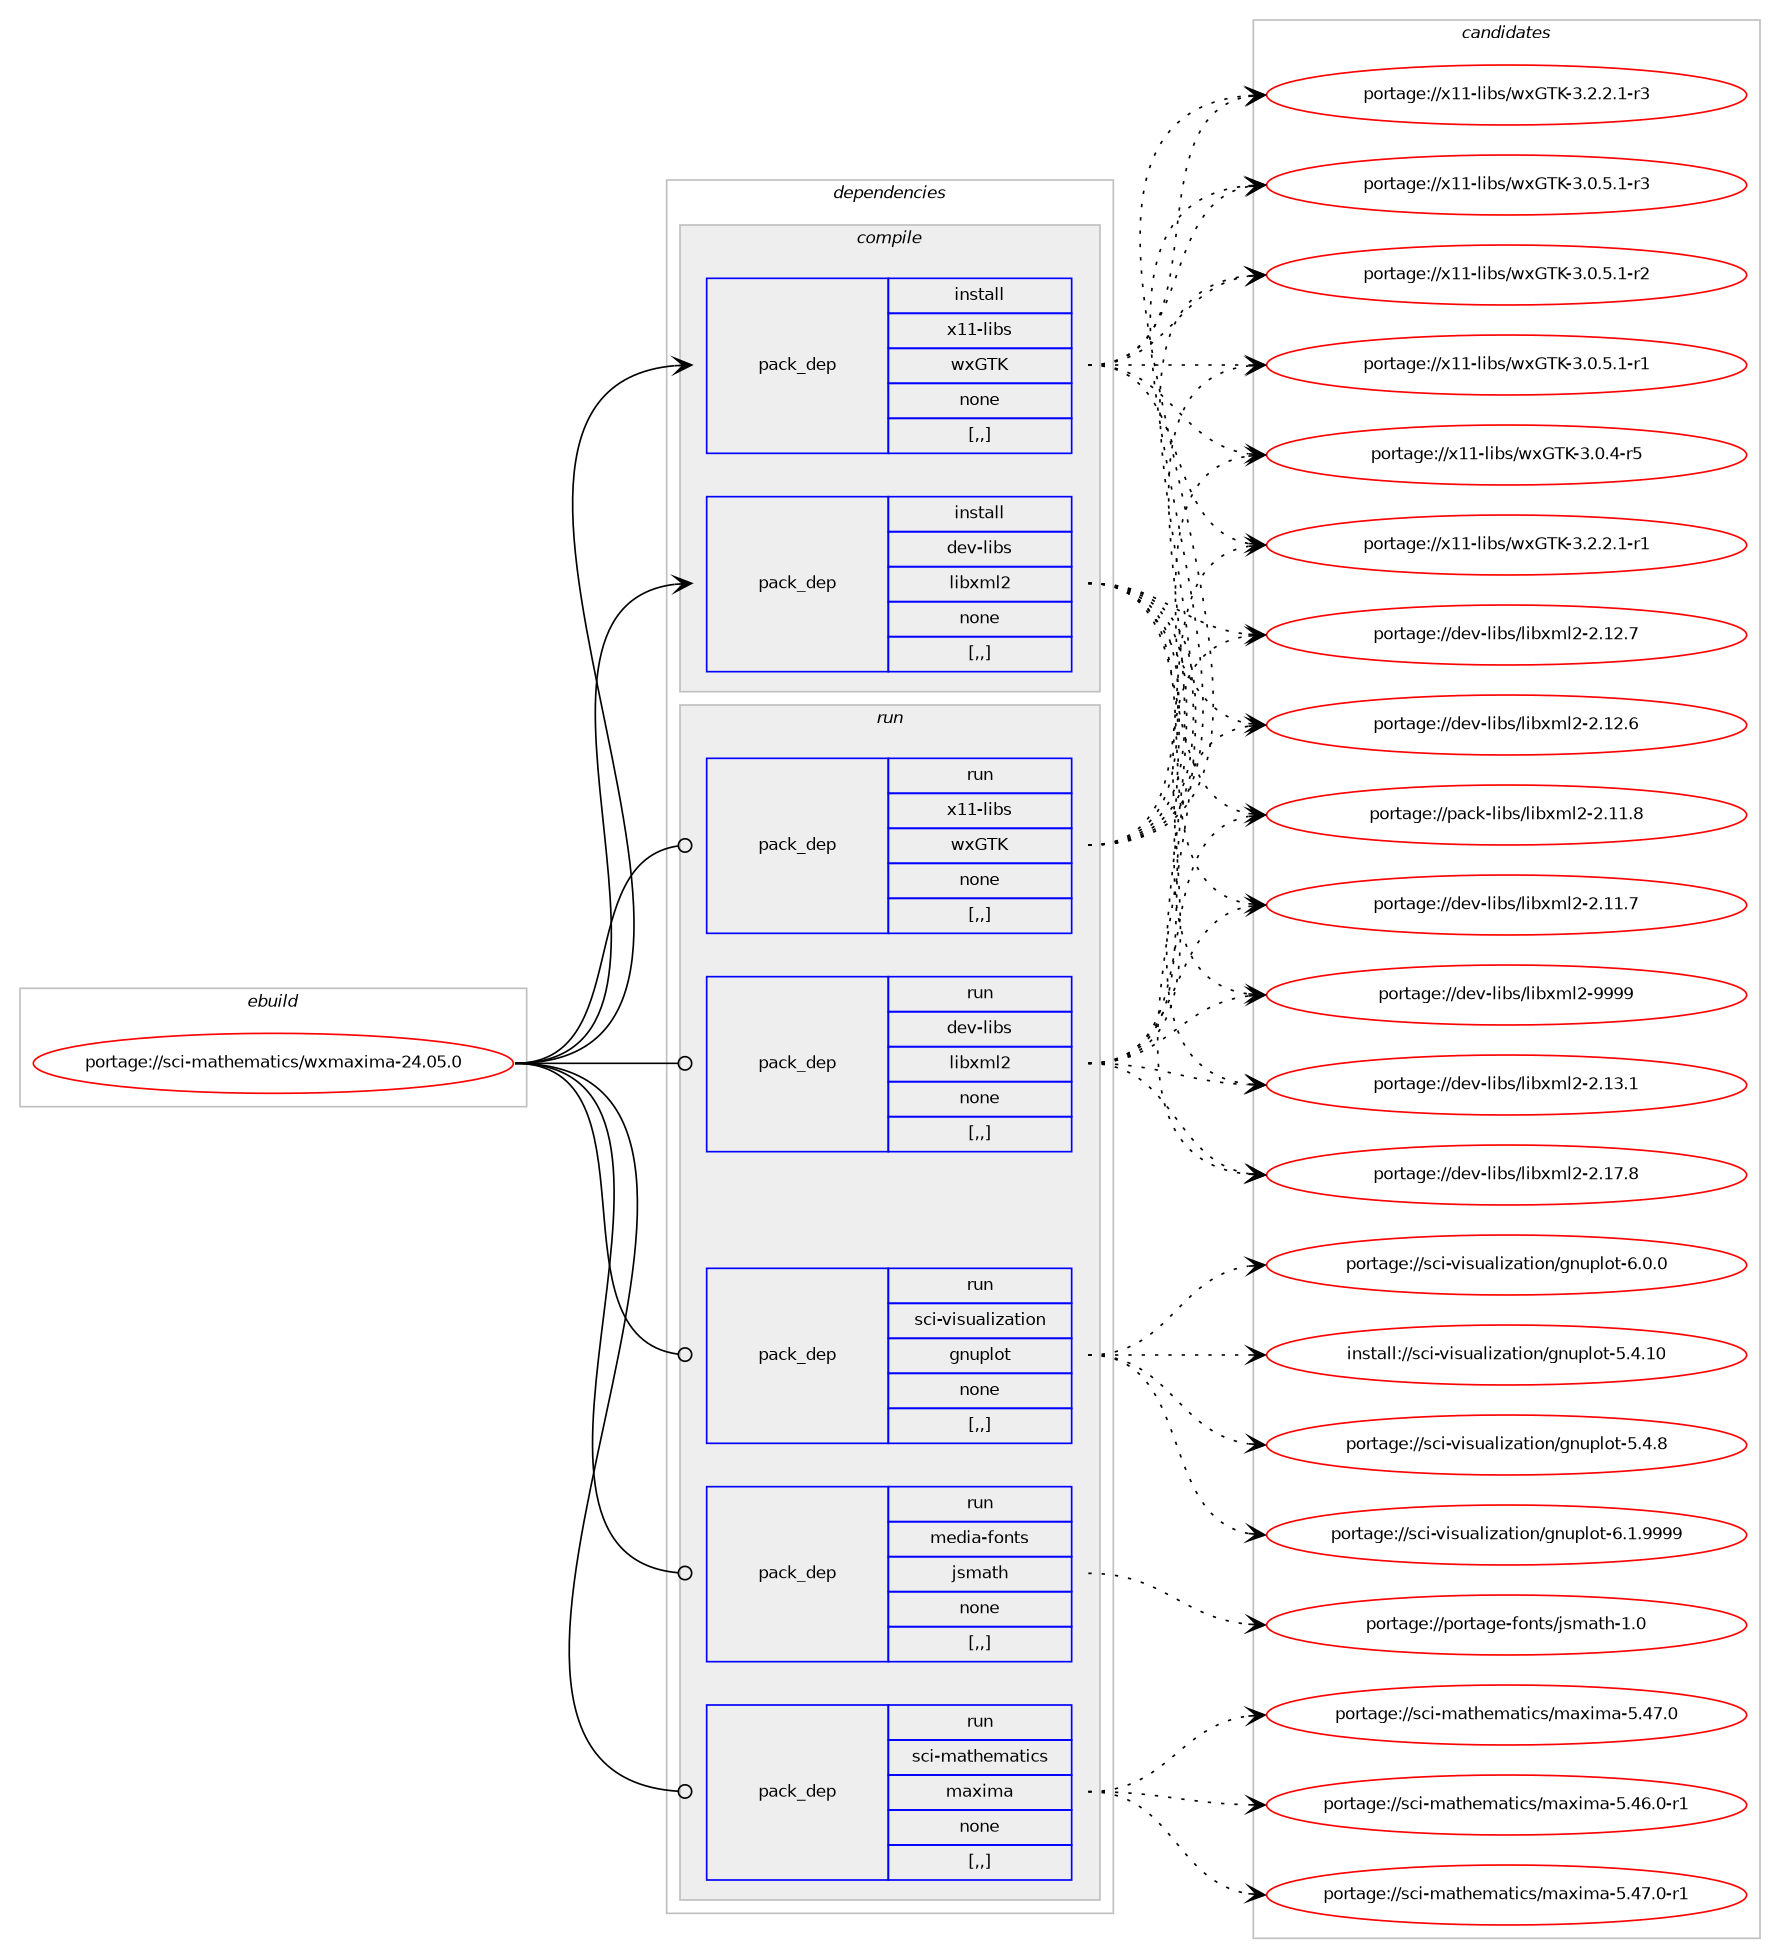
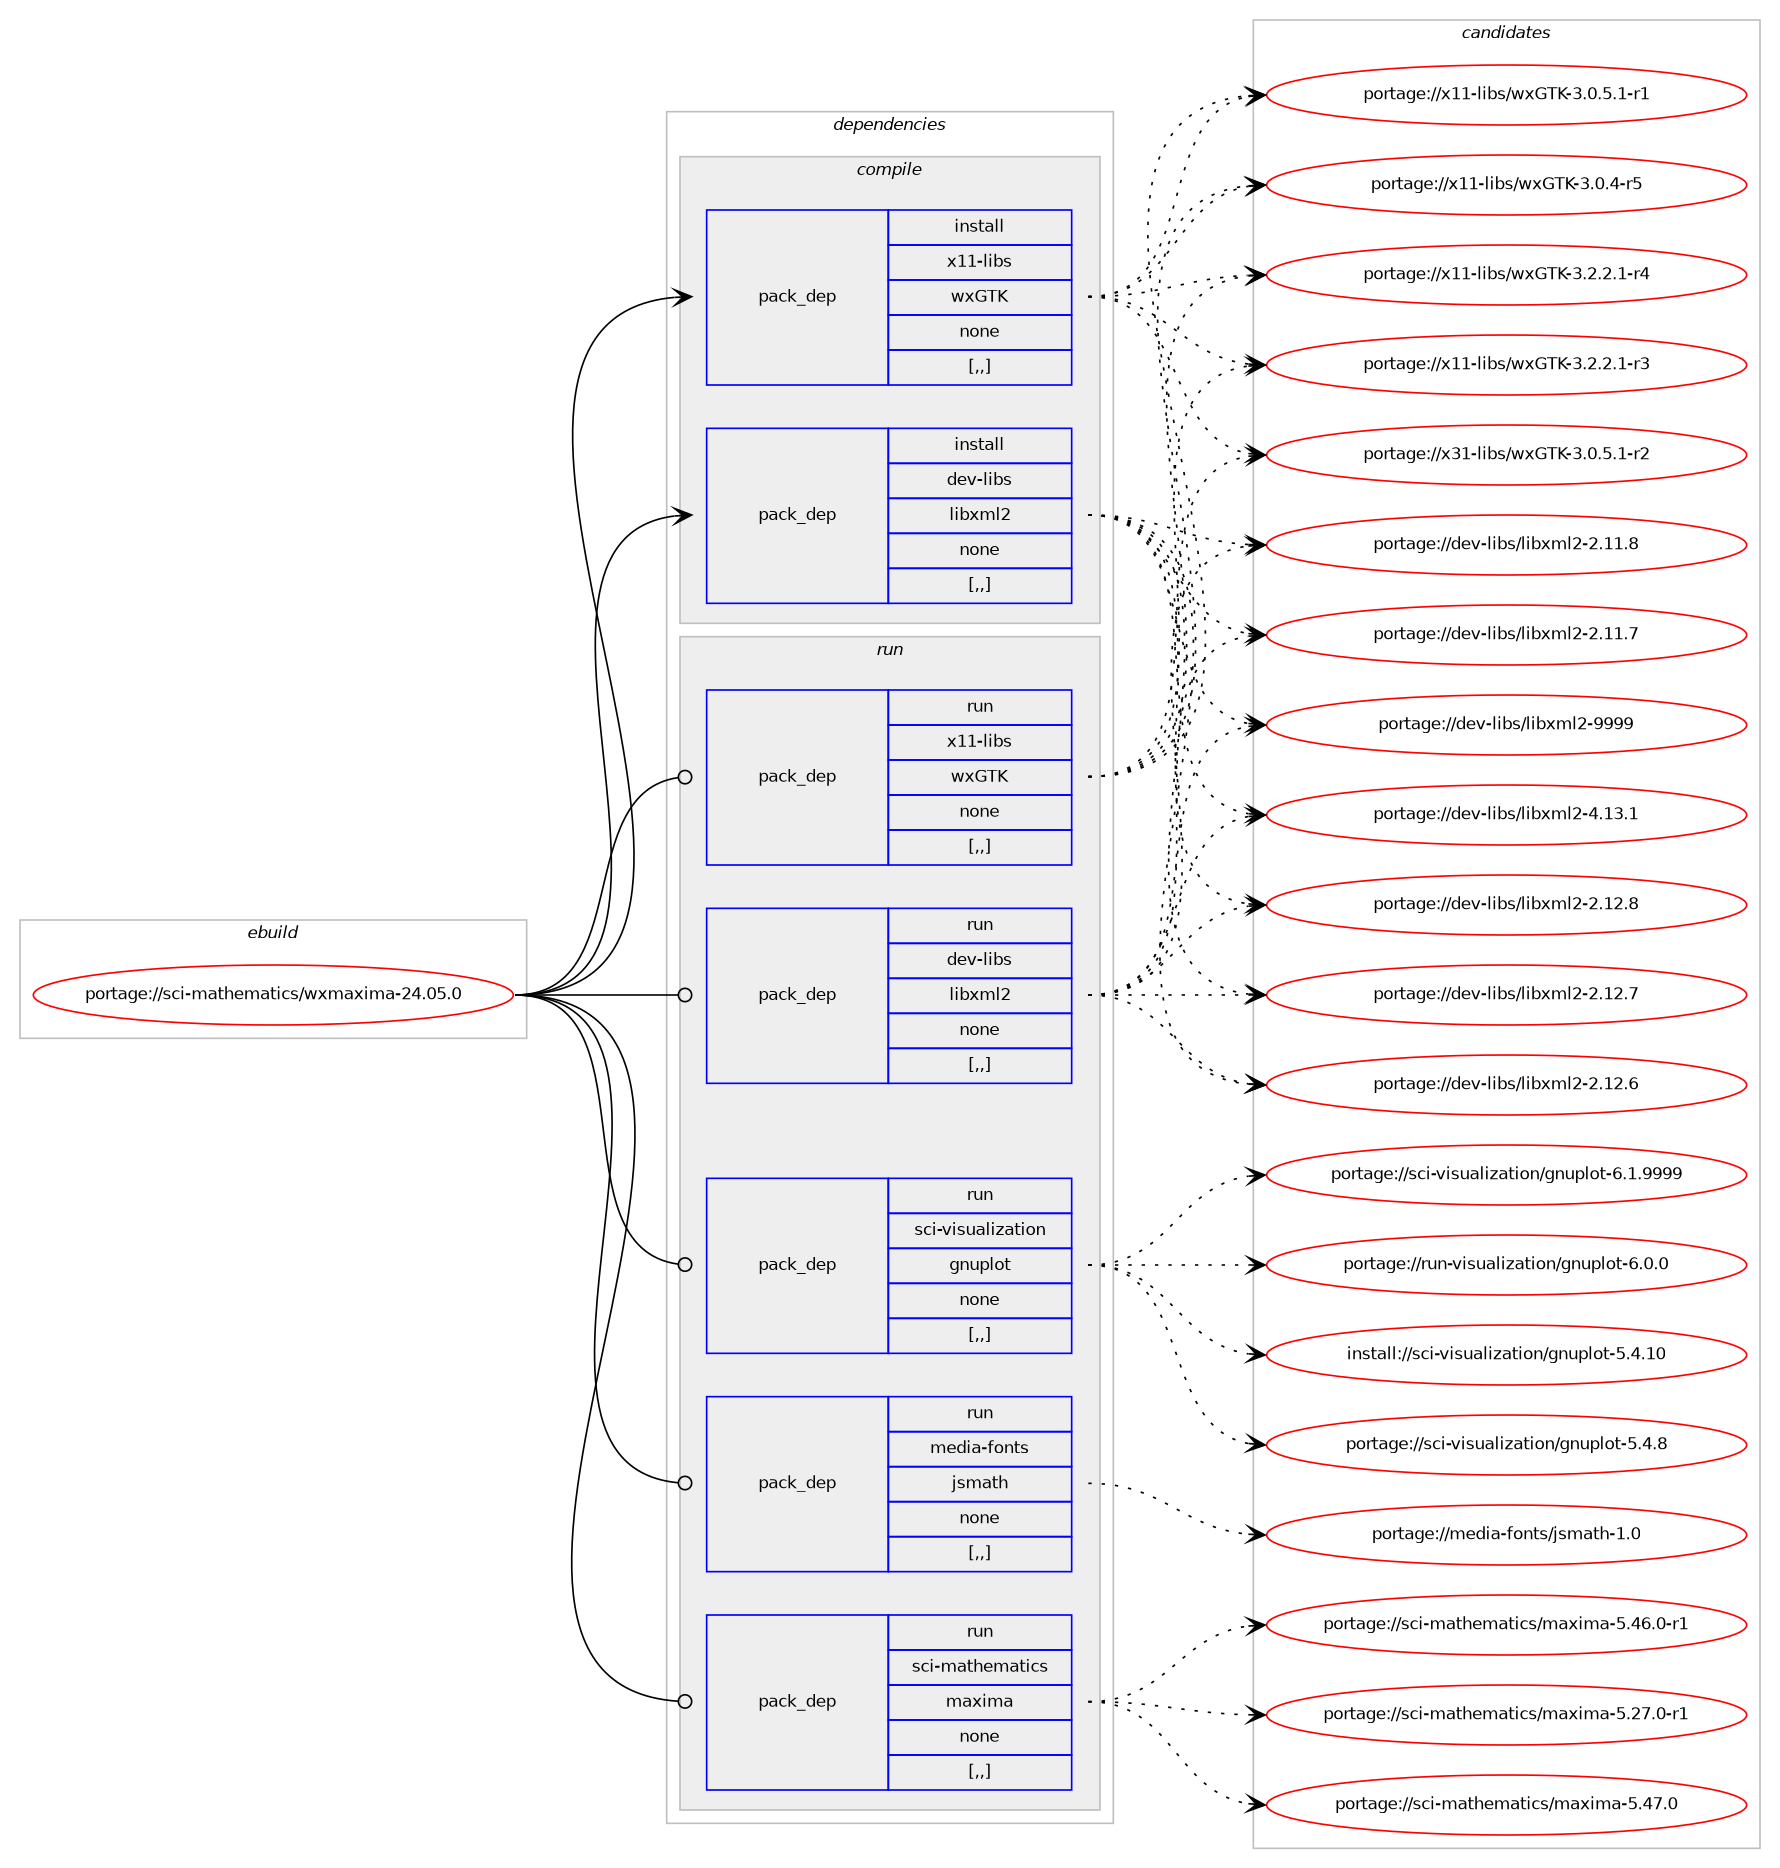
node "portage://x11-libs/wxGTK-3.0.5.1-r3": removed
node "portage://x11-libs/wxGTK-3.0.5.1-r2": label "portage://x11-libs/wxGTK-3.0.5.1-r2" -> "portage://x31-libs/wxGTK-3.0.5.1-r2"
node "portage://x11-libs/wxGTK-3.2.2.1-r1": label "portage://x11-libs/wxGTK-3.2.2.1-r1" -> "portage://x11-libs/wxGTK-3.2.2.1-r4"
node "portage://pack-libs/libxml2-2.11.8": label "portage://pack-libs/libxml2-2.11.8" -> "portage://dev-libs/libxml2-2.11.8"
node "portage://dev-libs/libxml2-2.13.1": label "portage://dev-libs/libxml2-2.13.1" -> "portage://dev-libs/libxml2-4.13.1"
node "portage://dev-libs/libxml2-2.17.8": label "portage://dev-libs/libxml2-2.17.8" -> "portage://dev-libs/libxml2-2.12.8"
node "portage://sci-visualization/gnuplot-6.0.0": label "portage://sci-visualization/gnuplot-6.0.0" -> "portage://run-visualization/gnuplot-6.0.0"
node "portage://portage-fonts/jsmath-1.0": label "portage://portage-fonts/jsmath-1.0" -> "portage://media-fonts/jsmath-1.0"
node "portage://sci-mathematics/maxima-5.47.0-r1": label "portage://sci-mathematics/maxima-5.47.0-r1" -> "portage://sci-mathematics/maxima-5.27.0-r1"
